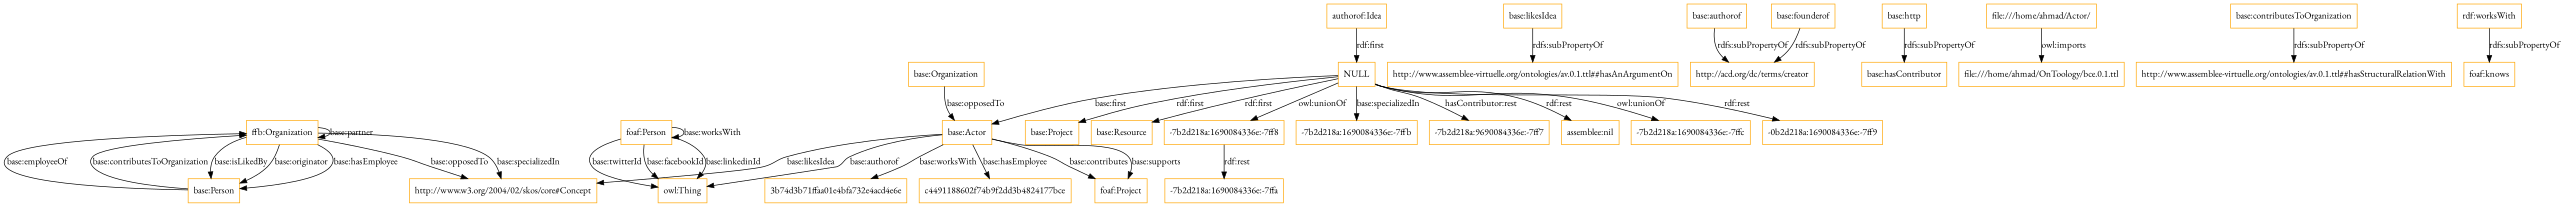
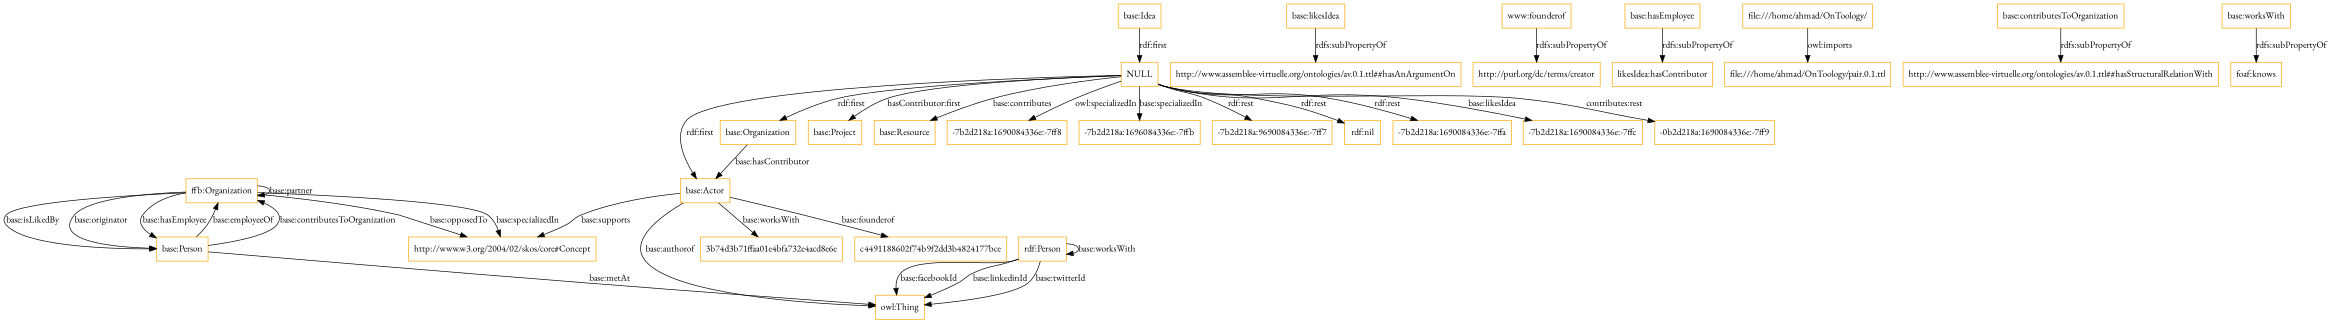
node "authorof:Idea": label "authorof:Idea" -> "base:Idea"
node "base:authorof": removed
node "base:founderof": label "base:founderof" -> "www:founderof"
node "base:http": label "base:http" -> "base:hasEmployee"
node "file:///home/ahmad/Actor/": label "file:///home/ahmad/Actor/" -> "file:///home/ahmad/OnToology/"
node "rdf:worksWith": label "rdf:worksWith" -> "base:worksWith"
node "http://acd.org/dc/terms/creator": label "http://acd.org/dc/terms/creator" -> "http://purl.org/dc/terms/creator"
node "base:hasContributor": label "base:hasContributor" -> "likesIdea:hasContributor"
node "file:///home/ahmad/OnToology/bce.0.1.ttl": label "file:///home/ahmad/OnToology/bce.0.1.ttl" -> "file:///home/ahmad/OnToology/pair.0.1.ttl"
edge "NULL" -> "base:Organization": added, label "rdf:first"
edge "base:Organization" -> "base:Actor": label "base:opposedTo" -> "base:hasContributor"
edge "NULL" -> "base:Actor": label "base:first" -> "rdf:first"
edge "NULL" -> "base:Project": label "rdf:first" -> "hasContributor:first"
edge "NULL" -> "base:Resource": label "rdf:first" -> "base:contributes"
edge "NULL" -> "-7b2d218a:1690084336e:-7ff8": label "owl:unionOf" -> "owl:specializedIn"
edge "NULL" -> "-7b2d218a:9690084336e:-7ff7": label "hasContributor:rest" -> "rdf:rest"
edge "NULL" -> "-7b2d218a:1690084336e:-7ffc": label "owl:unionOf" -> "base:likesIdea"
edge "NULL" -> "-0b2d218a:1690084336e:-7ff9": label "rdf:rest" -> "contributes:rest"
node "foaf:Person": label "foaf:Person" -> "rdf:Person"
node "-7b2d218a:1690084336e:-7ffb": label "-7b2d218a:1690084336e:-7ffb" -> "-7b2d218a:1696084336e:-7ffb"
node "assemblee:nil": label "assemblee:nil" -> "rdf:nil"
edge "-7b2d218a:1690084336e:-7ff8" -> "-7b2d218a:1690084336e:-7ffa": now "NULL" -> "-7b2d218a:1690084336e:-7ffa"
edge "base:Actor" -> "http://www.w3.org/2004/02/skos/core#Concept": label "base:likesIdea" -> "base:supports"
edge "base:Actor" -> "c4491188602f74b9f2dd3b4824177bce": label "base:hasEmployee" -> "base:founderof"
node "3b74d3b71ffaa01e4bfa732e4acd4e6e": label "3b74d3b71ffaa01e4bfa732e4acd4e6e" -> "3b74d3b71ffaa01e4bfa732e4acd8e6e"
node "foaf:Project": removed
edge "base:Person" -> "owl:Thing": added, label "base:metAt"
